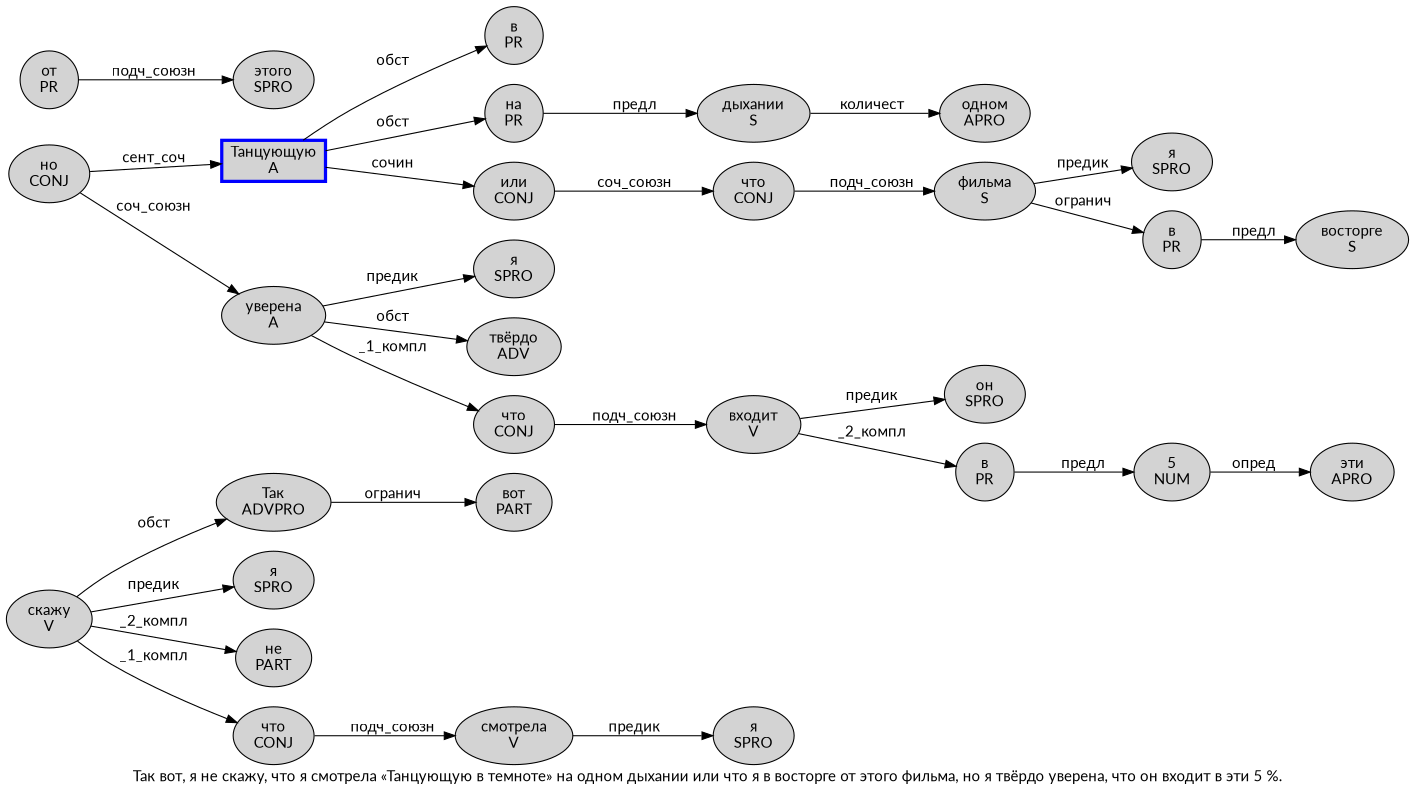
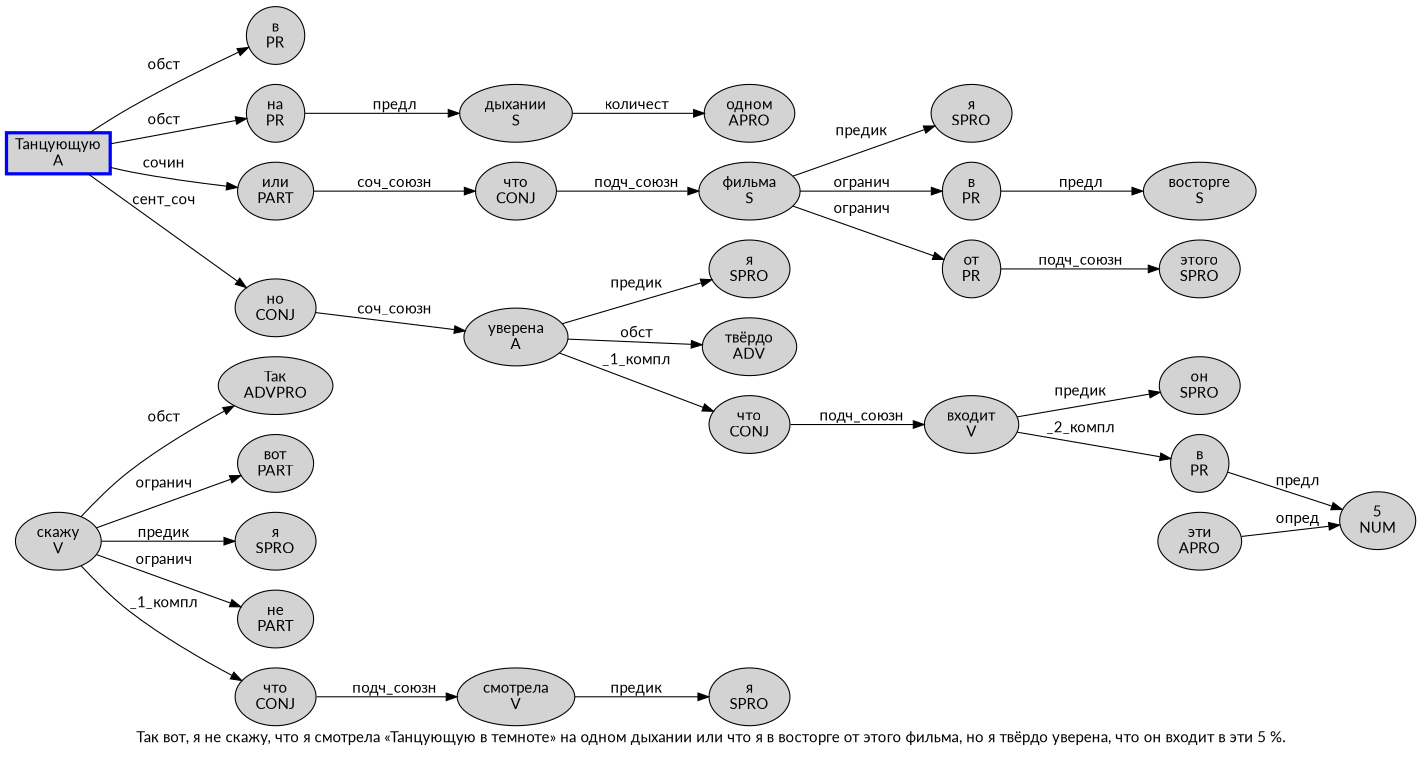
edge "но CONJ" -> "Танцующую A": reversed
node "или CONJ": label "или CONJ" -> "или PART"
edge "фильма S" -> "от PR": added, label "огранич"
edge "5 NUM" -> "эти APRO": reversed
edge "Так ADVPRO" -> "вот PART": now "скажу V" -> "вот PART"
edge "скажу V" -> "не PART": label "_2_компл" -> "огранич"
